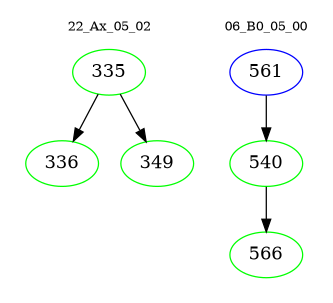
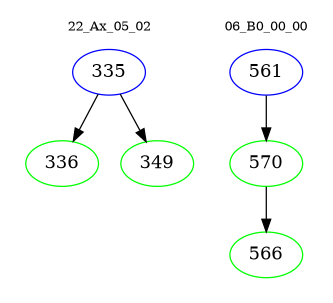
cluster "06_B0_05_00": label "06_B0_05_00" -> "06_B0_00_00"
node "335": color green -> blue
node "540": label "540" -> "570"
